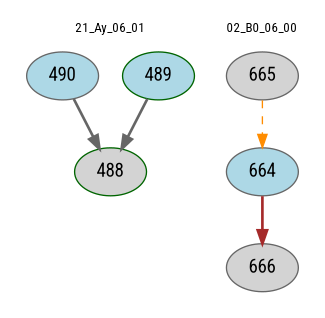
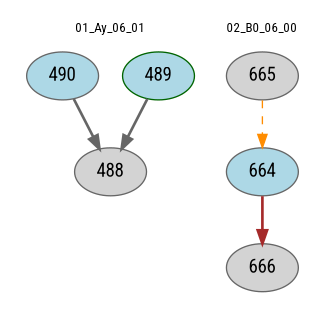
cluster "21_Ay_06_01": label "21_Ay_06_01" -> "01_Ay_06_01"
node "488": color darkgreen -> gray40
